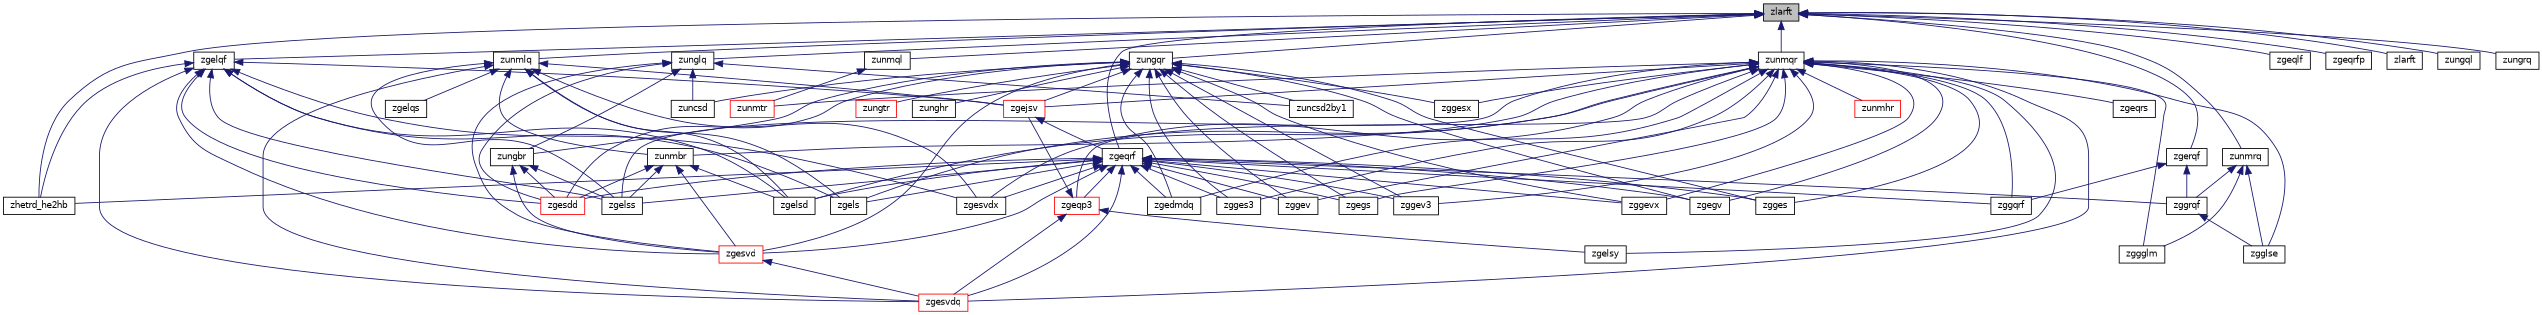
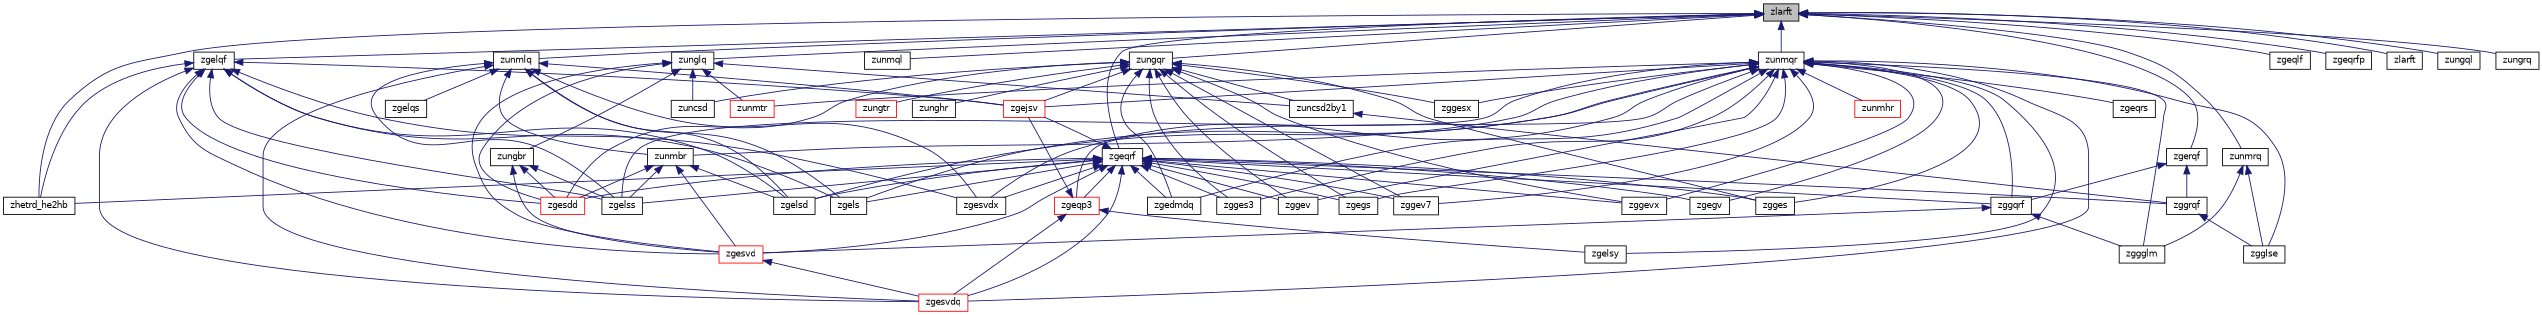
edge "zunmtr" -> "zunmql": now "zunmtr" -> "zunglq"
edge "zungbr" -> "zungqr": removed
edge "zgegv" -> "zungqr": removed
edge "zgeqrf" -> "zgejsv": reversed
edge "zgesvd" -> "zungqr": now "zgesvd" -> "zggqrf"
edge "zggrqf" -> "zunmrq": now "zggrqf" -> "zuncsd2by1"
node "zggev3": label "zggev3" -> "zggev7"
edge "zggglm" -> "zggqrf": added
